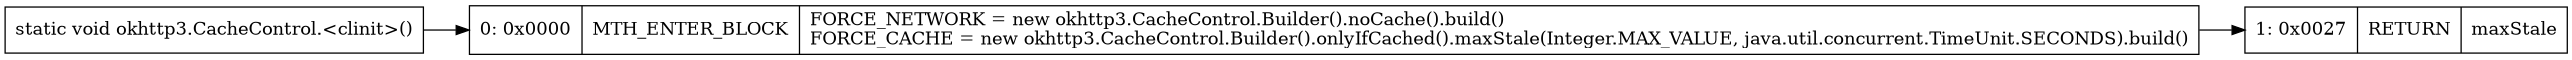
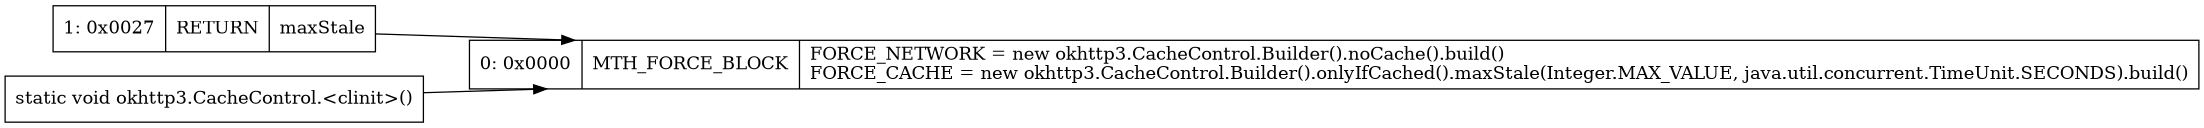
node "0: 0x0000": text "MTH_ENTER_BLOCK" -> "MTH_FORCE_BLOCK"
edge "0: 0x0000" -> "1: 0x0027": reversed
